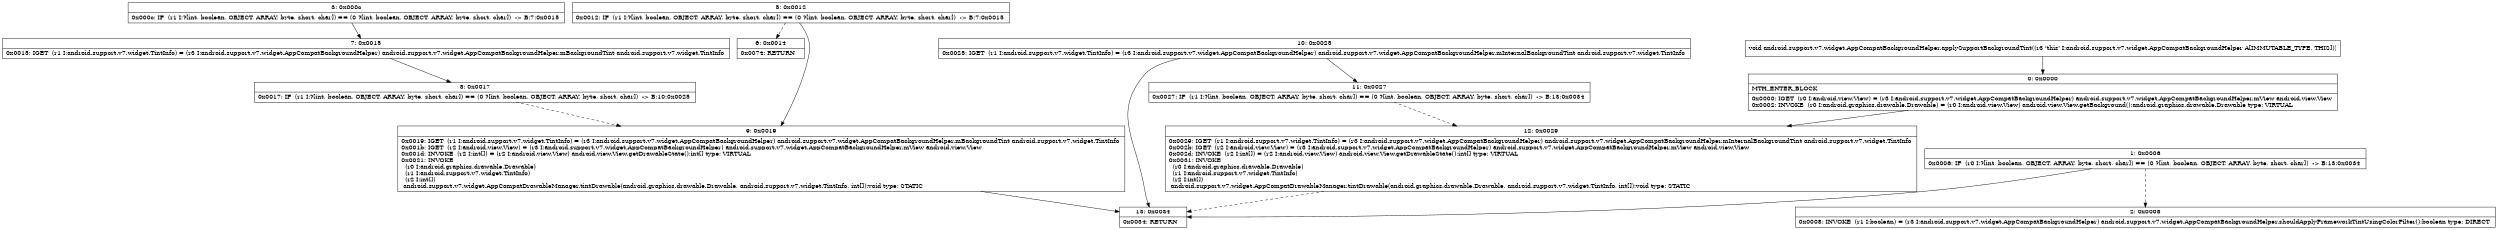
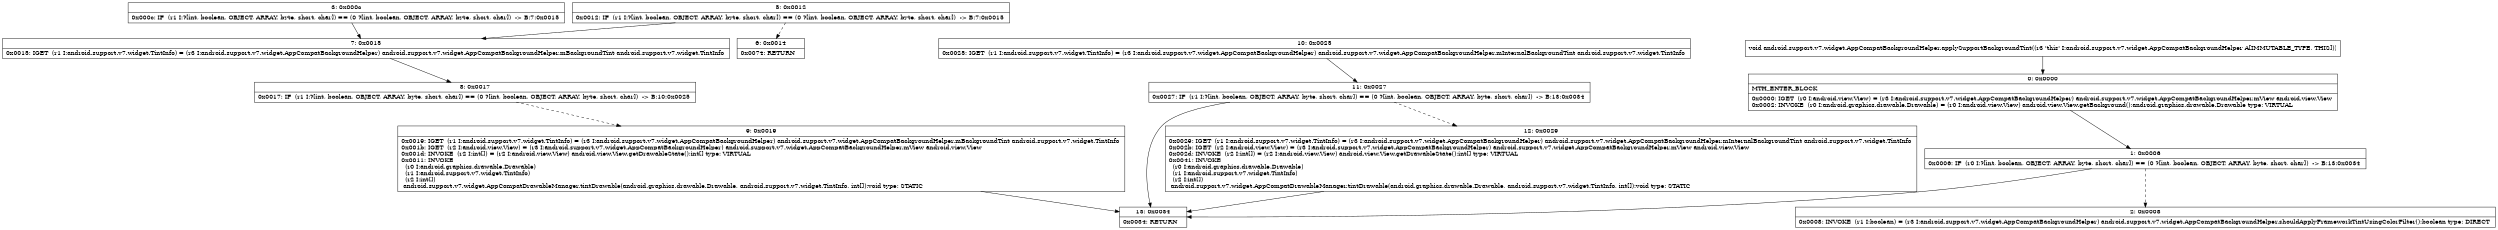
edge "5: 0x0012" -> "9: 0x0019": now "5: 0x0012" -> "7: 0x0015"
edge "10: 0x0025" -> "13: 0x0034": now "11: 0x0027" -> "13: 0x0034"
edge "0: 0x0000" -> "12: 0x0029": now "0: 0x0000" -> "1: 0x0006"
node "9: 0x0019": text "0x0021: INVOKE" -> "0x0011: INVOKE"
node "12: 0x0029": text "0x0031: INVOKE" -> "0x0041: INVOKE"
edge "12: 0x0029" -> "13: 0x0034": style dashed -> solid
